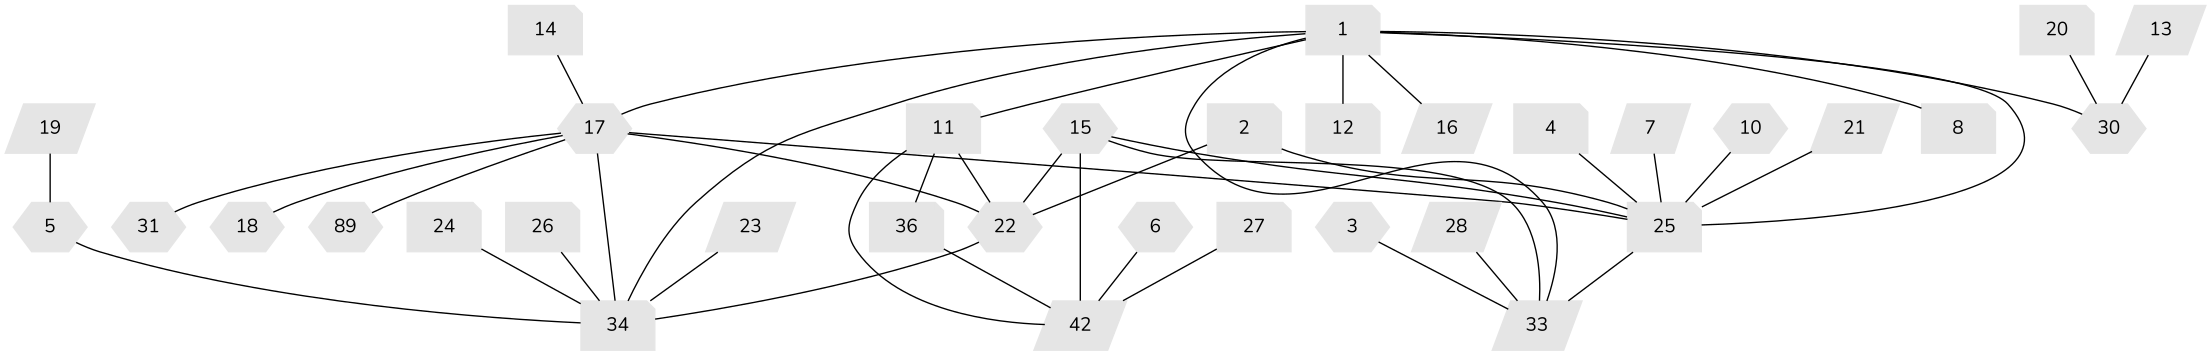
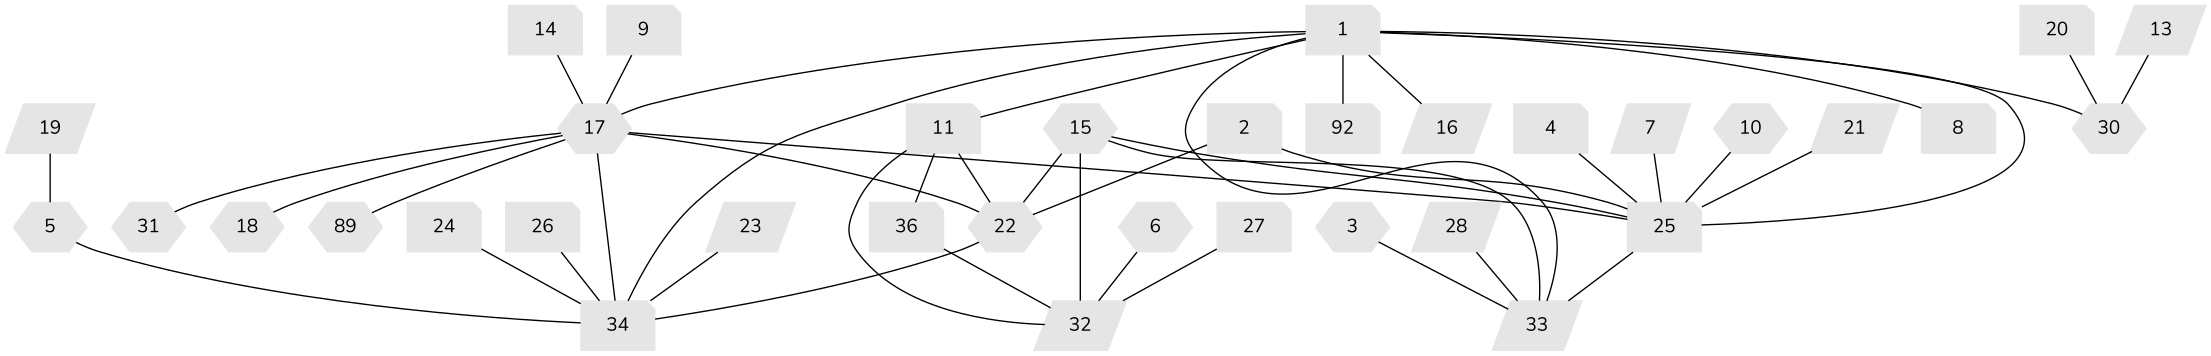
node "9": added
node "12": label "12" -> "92"
node "42": label "42" -> "32"
